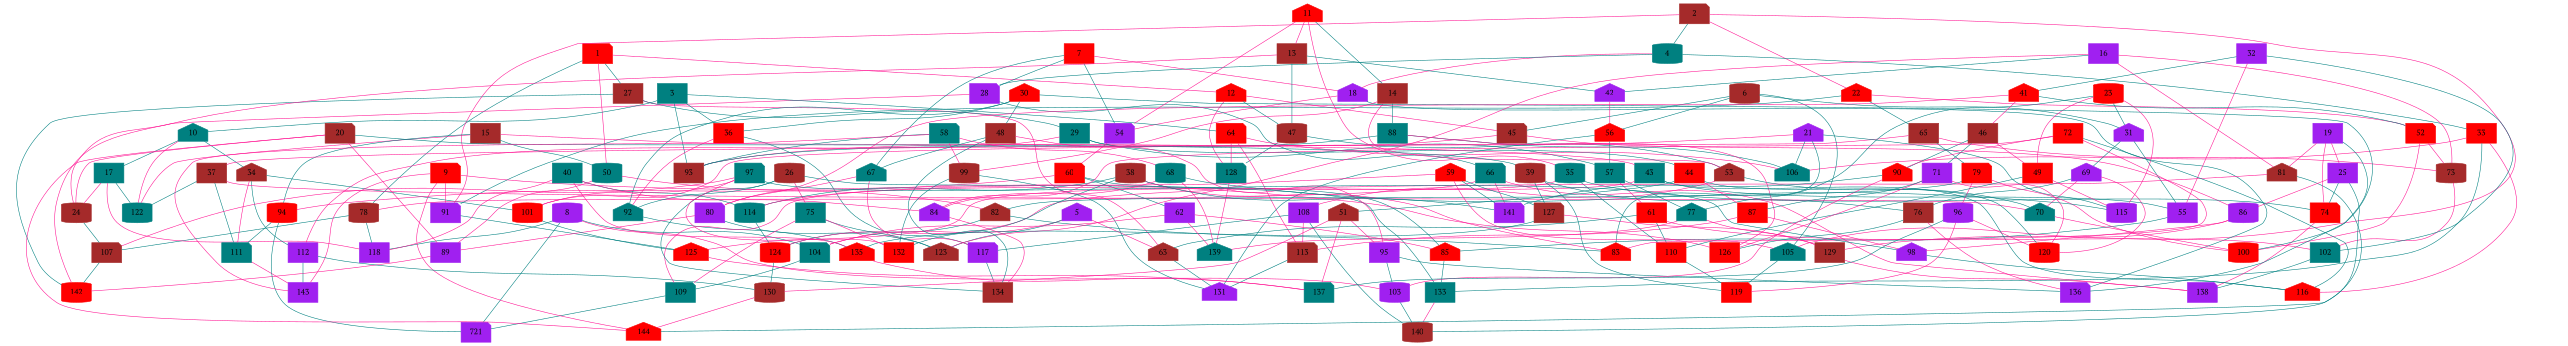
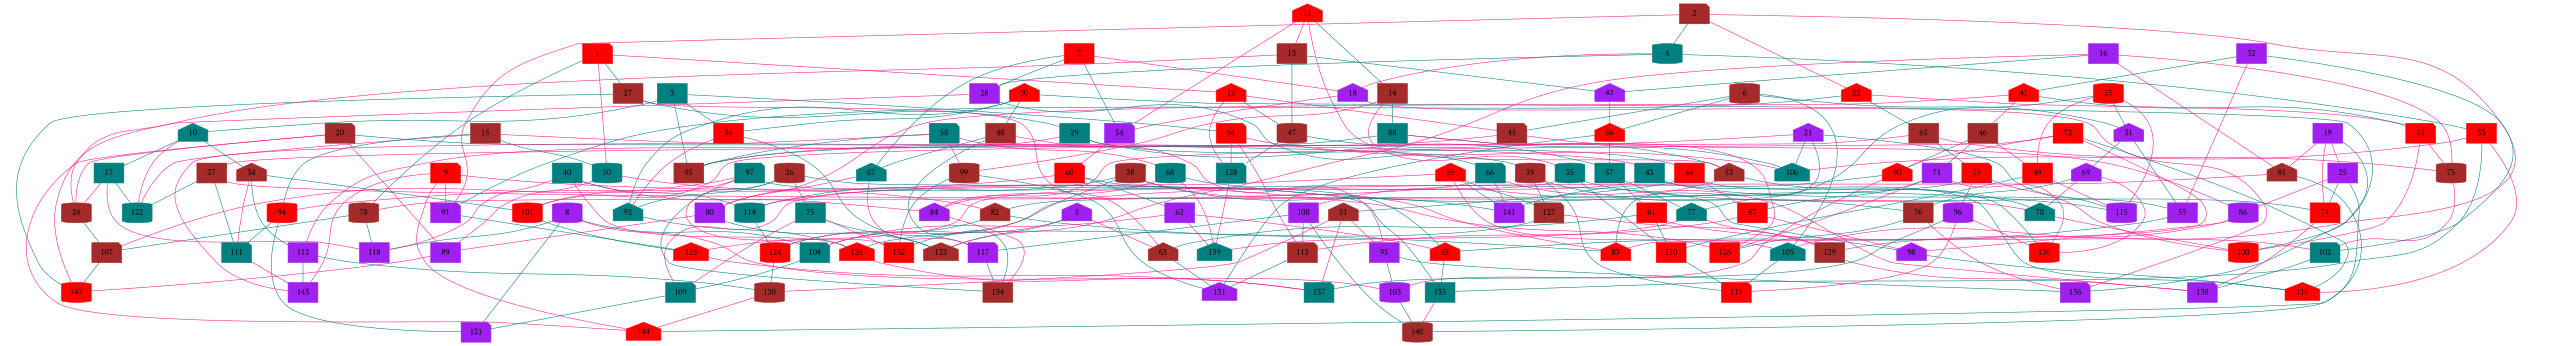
edge "18" -- "136": color teal -> deeppink
node "721": label "721" -> "121"
